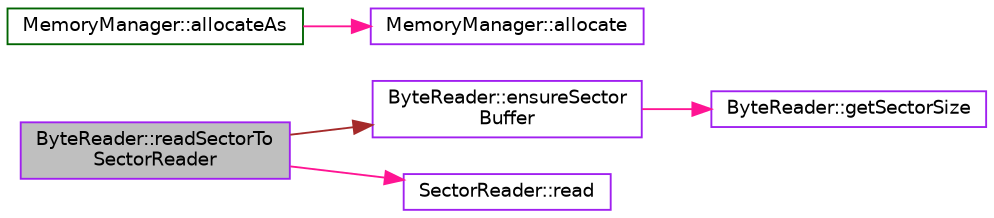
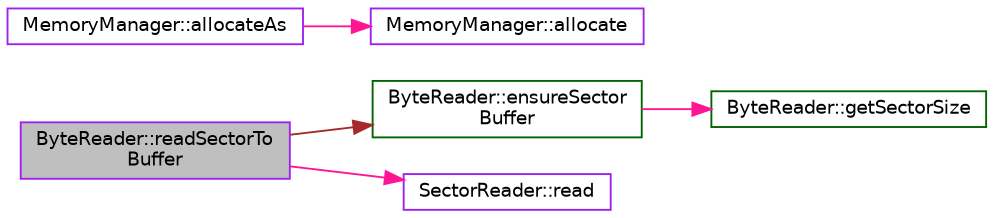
node "MemoryManager::allocateAs": color darkgreen -> purple
node "ByteReader::ensureSector Buffer": color purple -> darkgreen
node "ByteReader::getSectorSize": color purple -> darkgreen
node "ByteReader::readSectorTo SectorReader": label "ByteReader::readSectorTo SectorReader" -> "ByteReader::readSectorTo Buffer"
